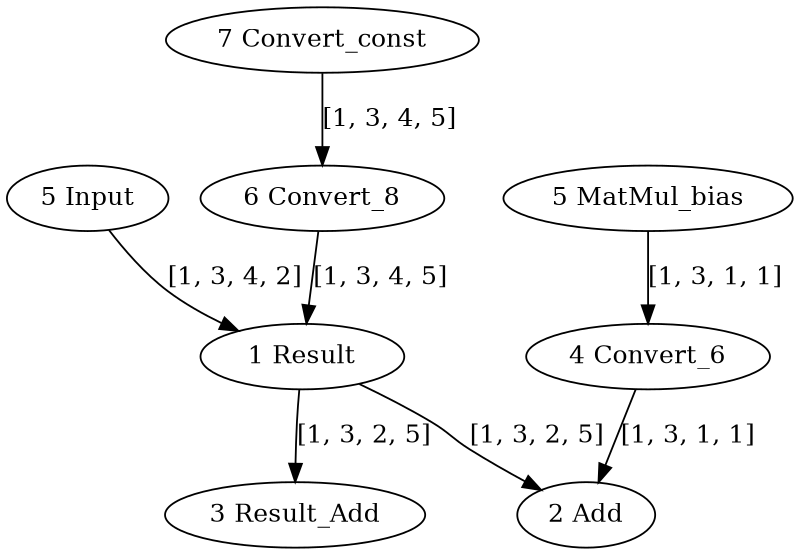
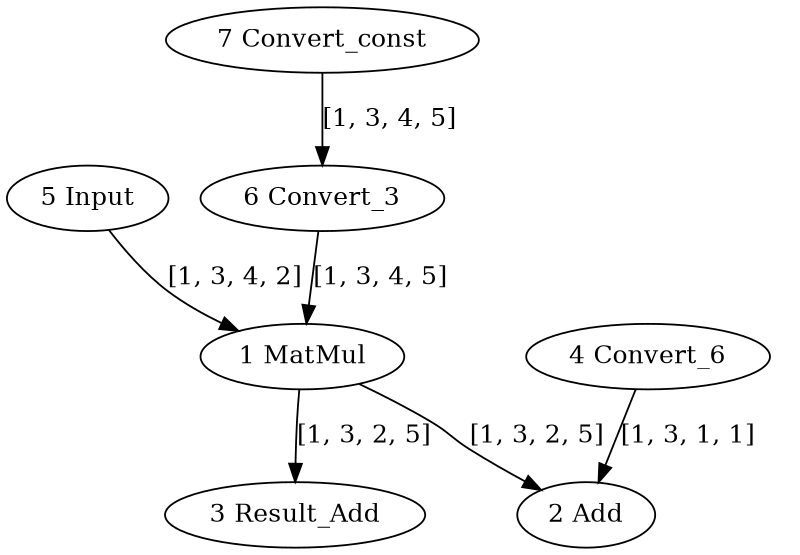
node "6 Convert_8": label "6 Convert_8" -> "6 Convert_3"
node "5 MatMul_bias": removed
node "1 Result": label "1 Result" -> "1 MatMul"
